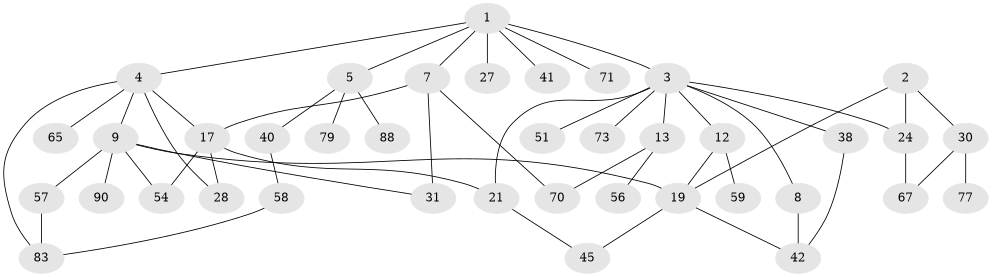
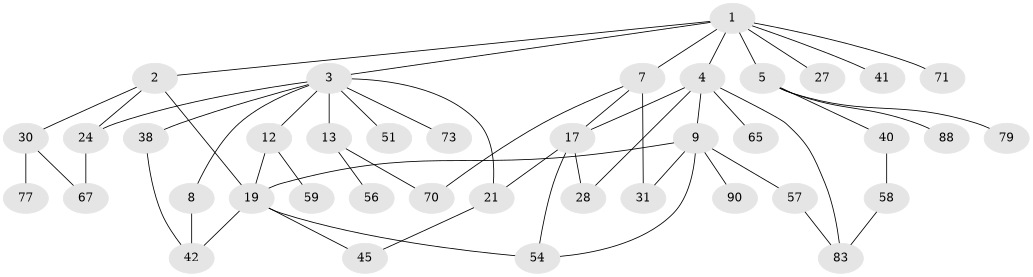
edge "1" -- "2": added
edge "19" -- "54": added
